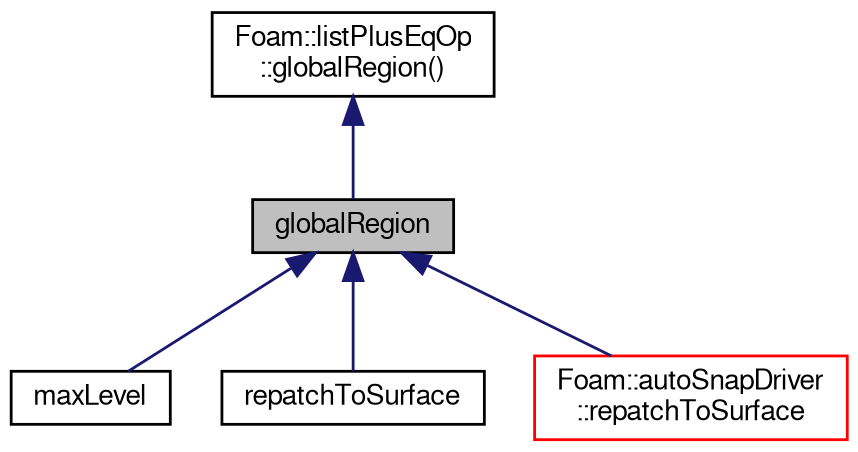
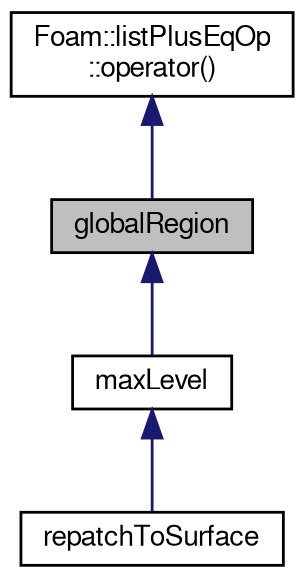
node "Foam::listPlusEqOp ::globalRegion()": label "Foam::listPlusEqOp ::globalRegion()" -> "Foam::listPlusEqOp ::operator()"
edge "repatchToSurface" -> "globalRegion": now "repatchToSurface" -> "maxLevel"
node "Foam::autoSnapDriver ::repatchToSurface": removed
